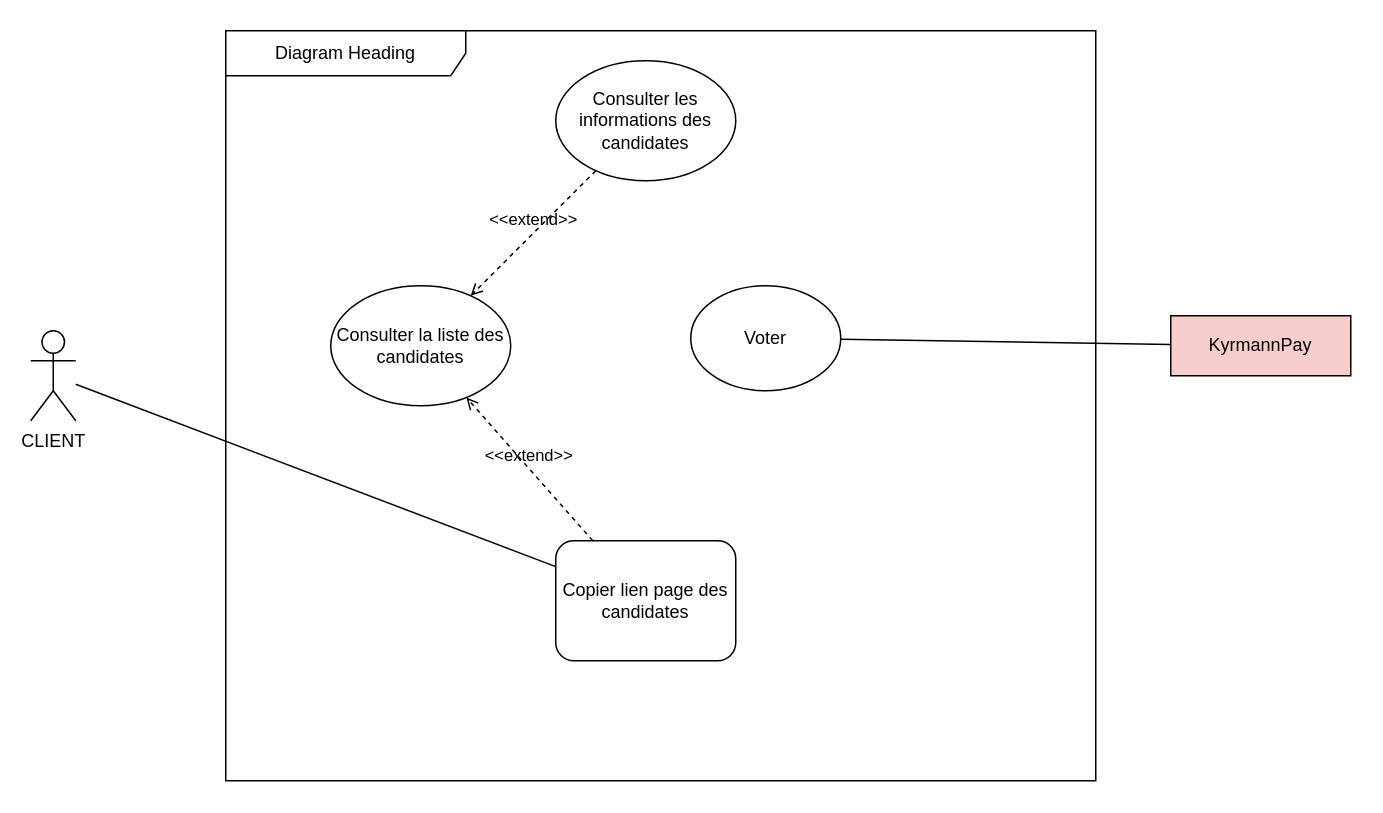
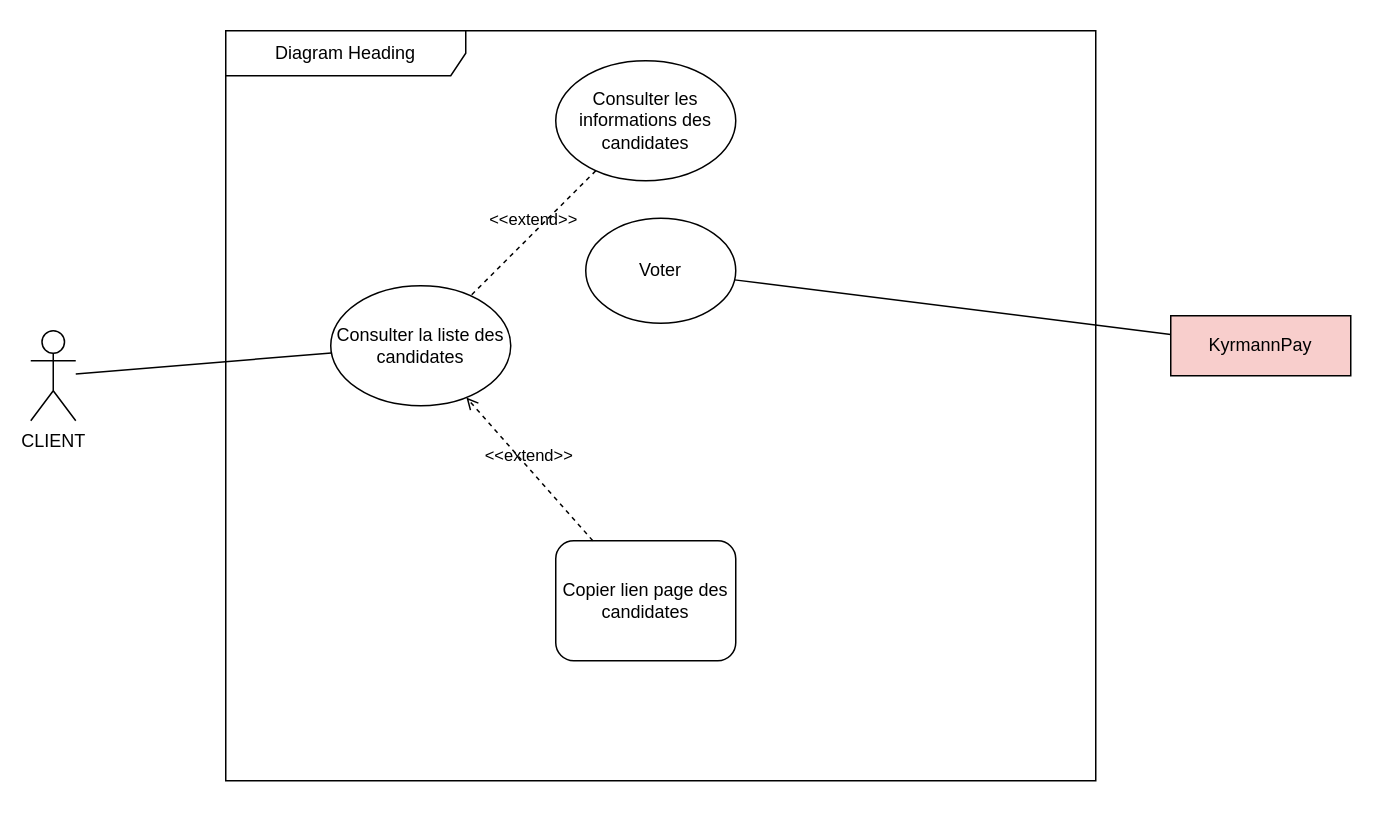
edge "Consulter les informations des candidates" -> "Consulter la liste des candidates": arrowhead open -> none
node "Voter": moved (766, 338) -> (661, 271)
edge "CLIENT" -- "Copier lien page des candidates": now "CLIENT" -- "Consulter la liste des candidates"
